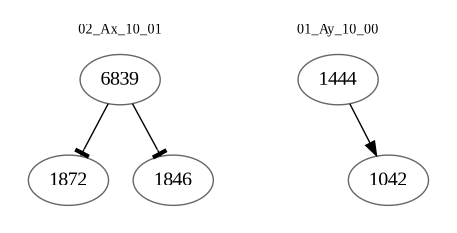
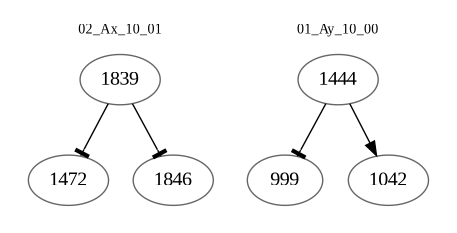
node "6839": label "6839" -> "1839"
node "1872": label "1872" -> "1472"
node "999": added
